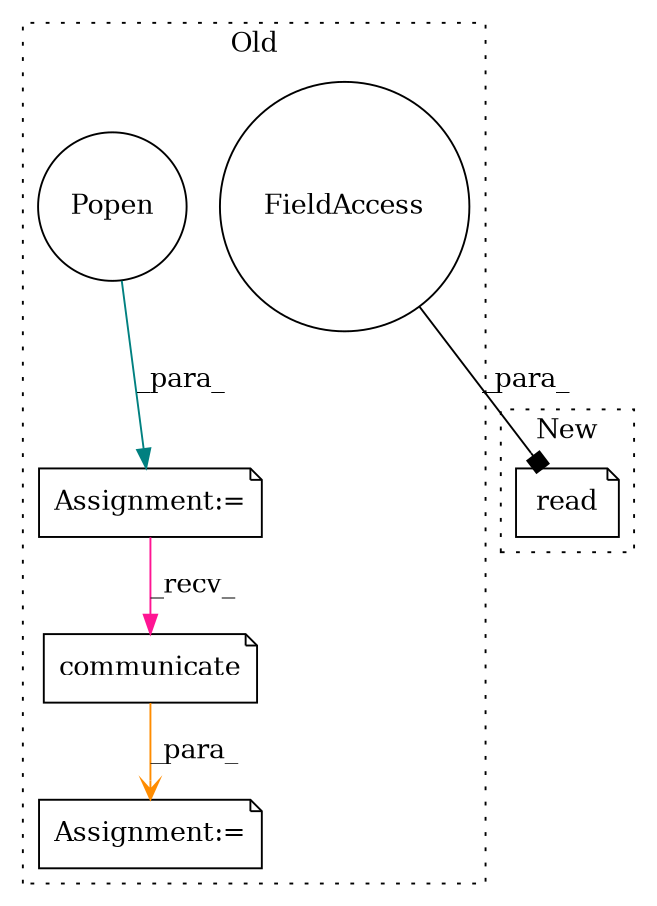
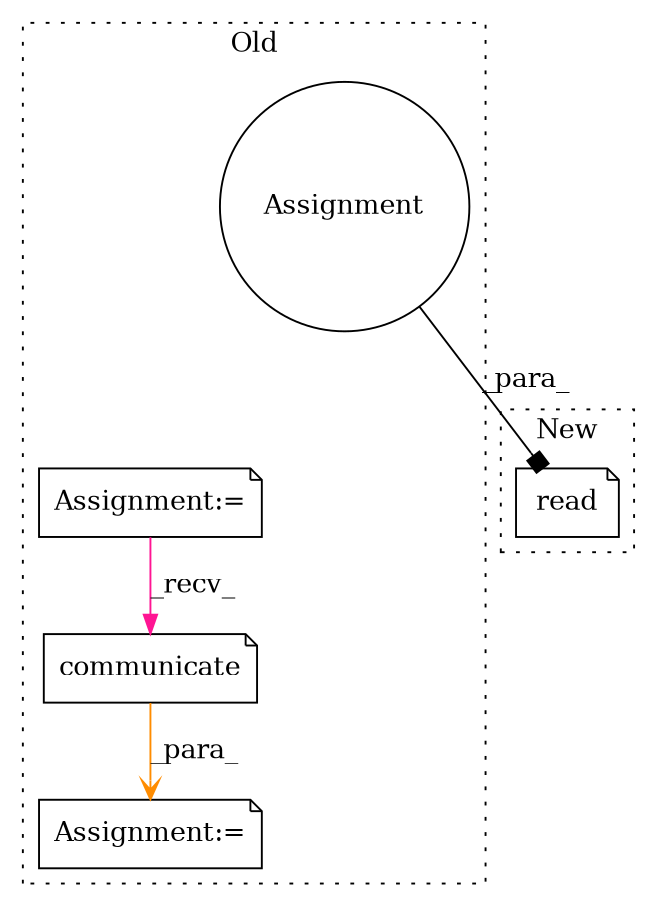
node "Popen": removed
node "FieldAccess": label "FieldAccess" -> "Assignment"
